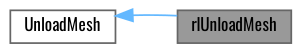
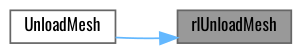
edge "rlUnloadMesh" -> "UnloadMesh": reversed
